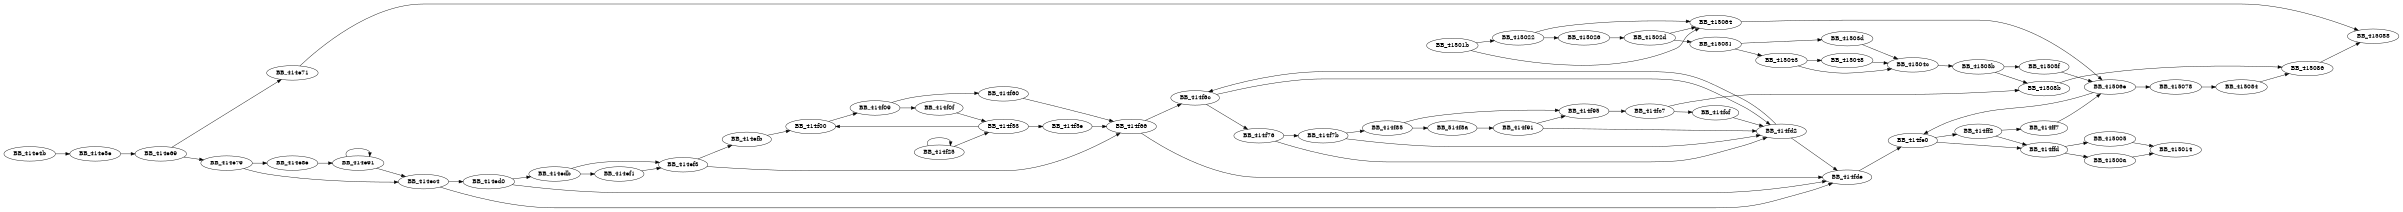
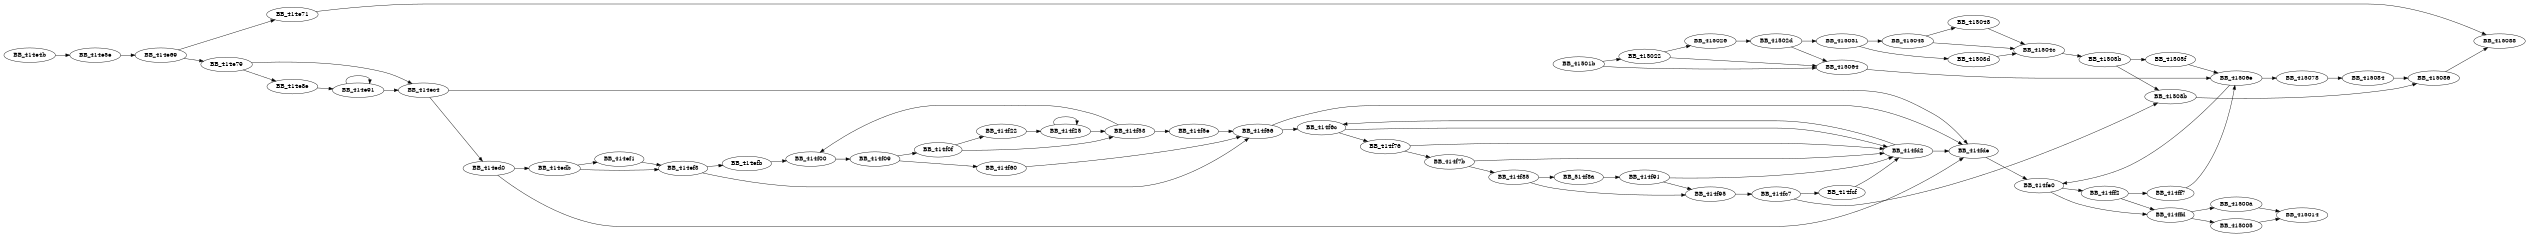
node "BB_414f22": added
